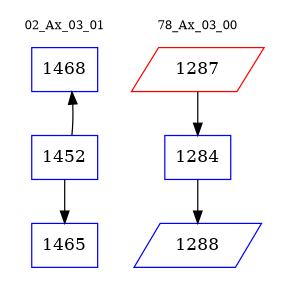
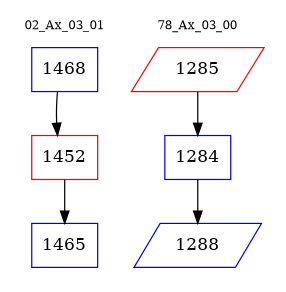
node "1287": label "1287" -> "1285"
edge "1452" -> "1468": reversed
node "1452": color blue -> red
